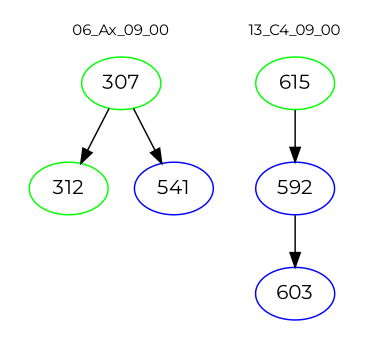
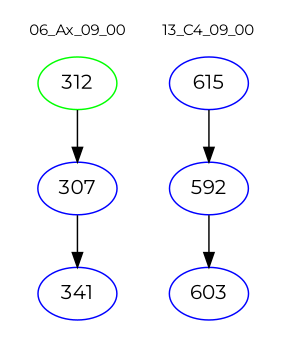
node "307": color green -> blue
node "615": color green -> blue
edge "307" -> "312": reversed
node "541": label "541" -> "341"
